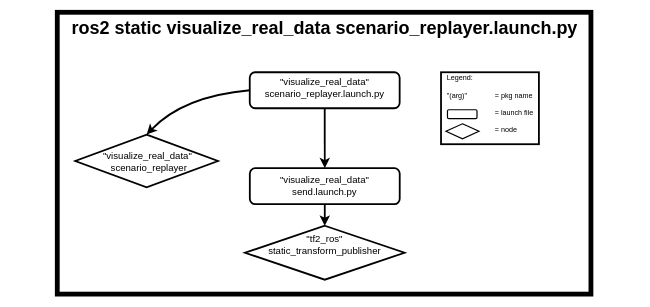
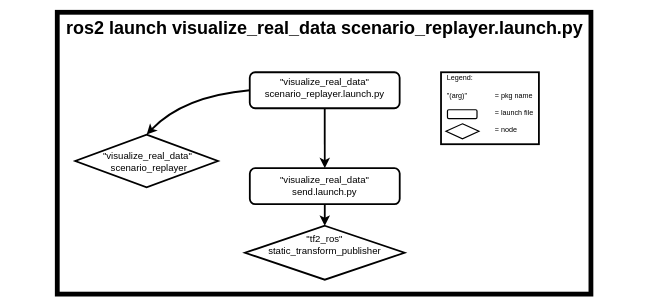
node "ros2 static visualize_real_data scenario_replayer.launch.py": label "ros2 static visualize_real_data scenario_replayer.launch.py" -> "ros2 launch visualize_real_data scenario_replayer.launch.py"
